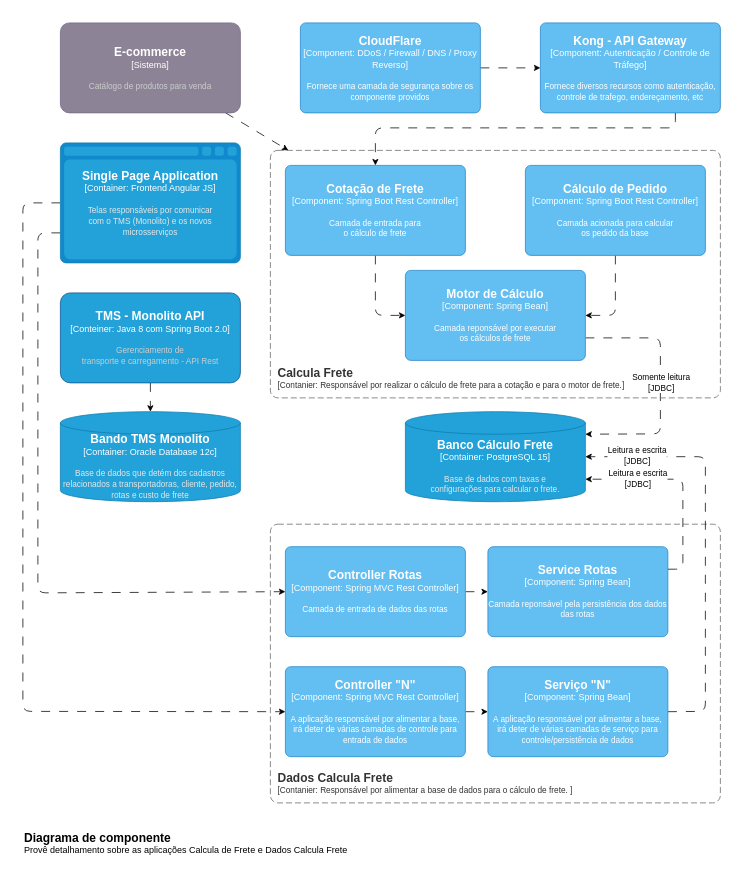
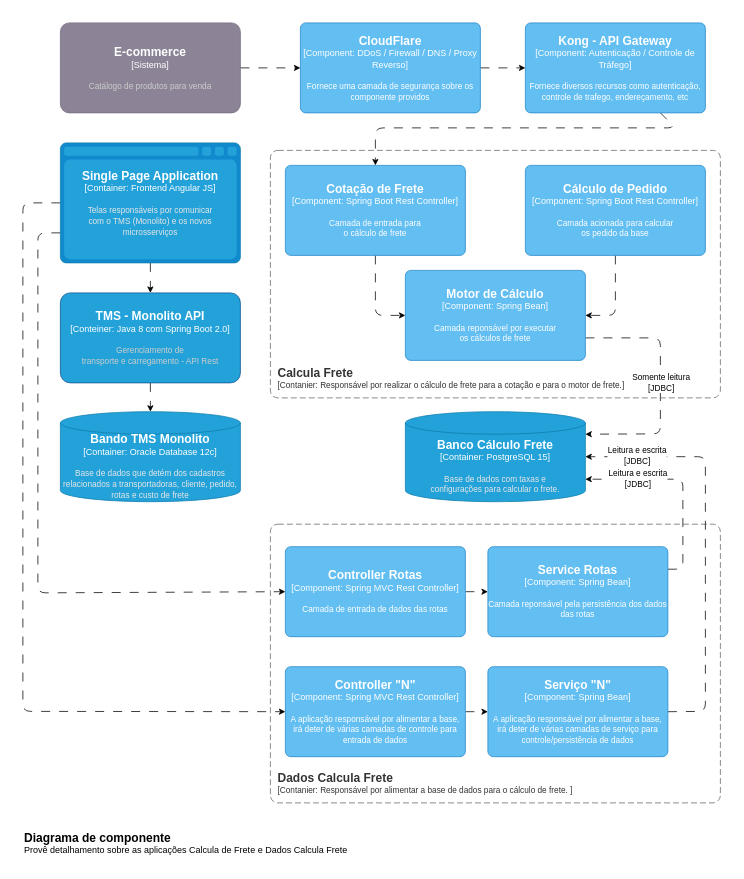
node "Kong - API Gateway [Component: Autenticação / Controle de Tráfego] Fornece diversos recursos como autenticação, controle de trafego, endereçamento, etc": moved (630, 68) -> (615, 68)
edge "E-commerce [Sistema] Catálogo de produtos para venda" -> "Calcula Frete [Contanier: Responsável por realizar o cálculo de frete para a cotação e para o motor de frete.]": now "E-commerce [Sistema] Catálogo de produtos para venda" -> "CloudFlare [Component: DDoS / Firewall / DNS / Proxy Reverso] Fornece uma camada de segurança sobre os componente providos"
edge "Single Page Application [Container: Frontend Angular JS] Telas responsáveis por comunicar com o TMS (Monolito) e os novos microsserviços" -> "TMS - Monolito API [Conteiner: Java 8 com Spring Boot 2.0] Gerenciamento de transporte e carregamento - API Rest": added
